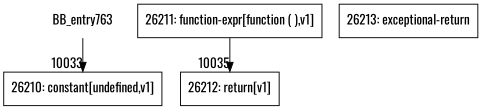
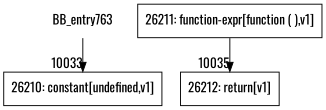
node "26213: exceptional-return": removed
